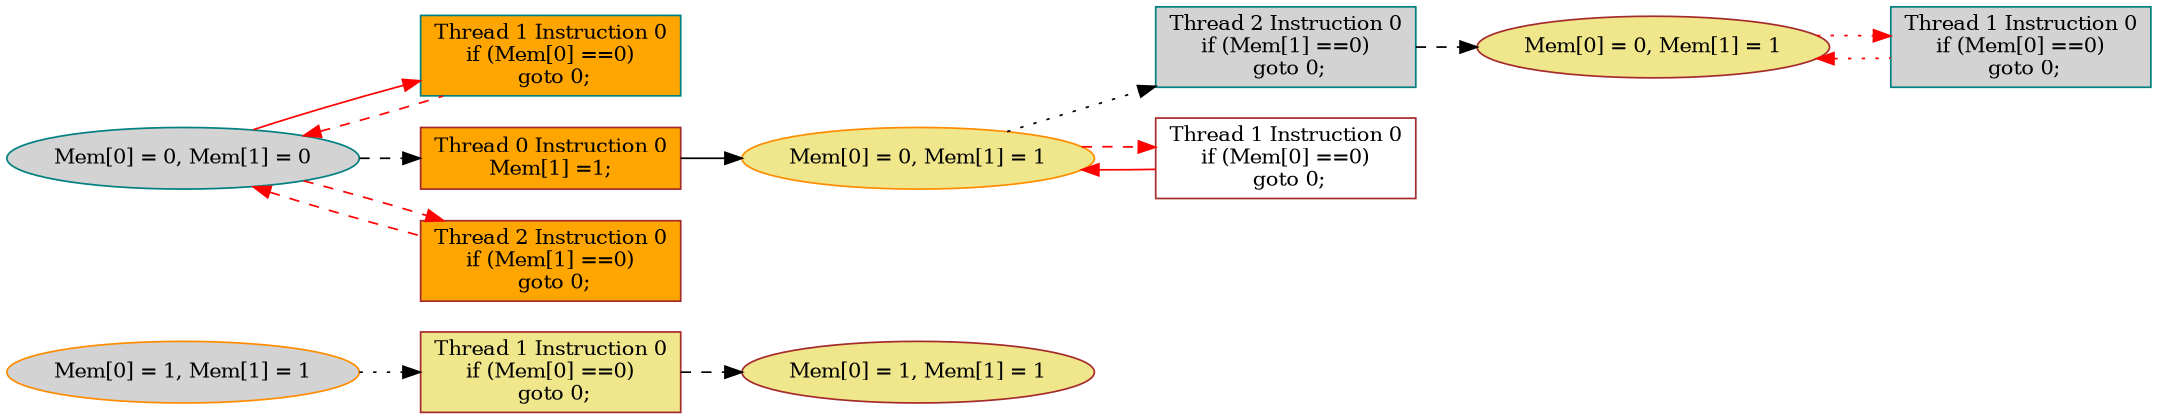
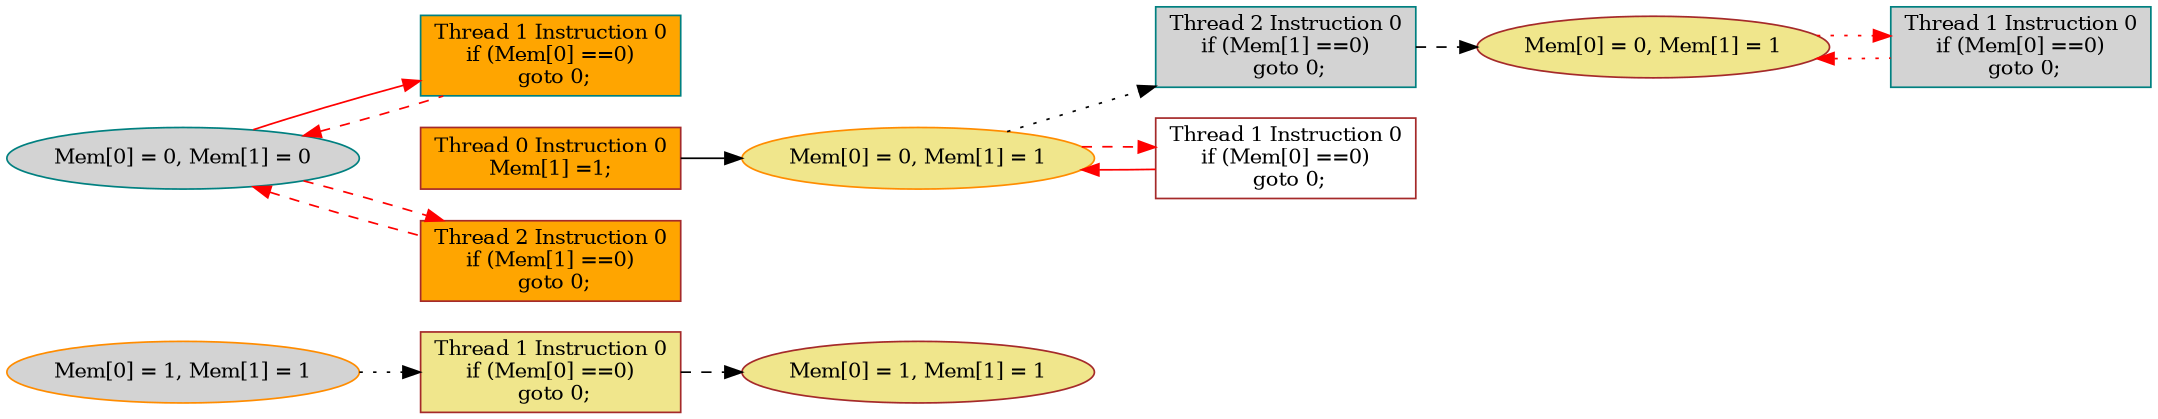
edge "Mem[0] = 0, Mem[1] = 0" -> "Thread 0 Instruction 0 Mem[1] =1;": removed
